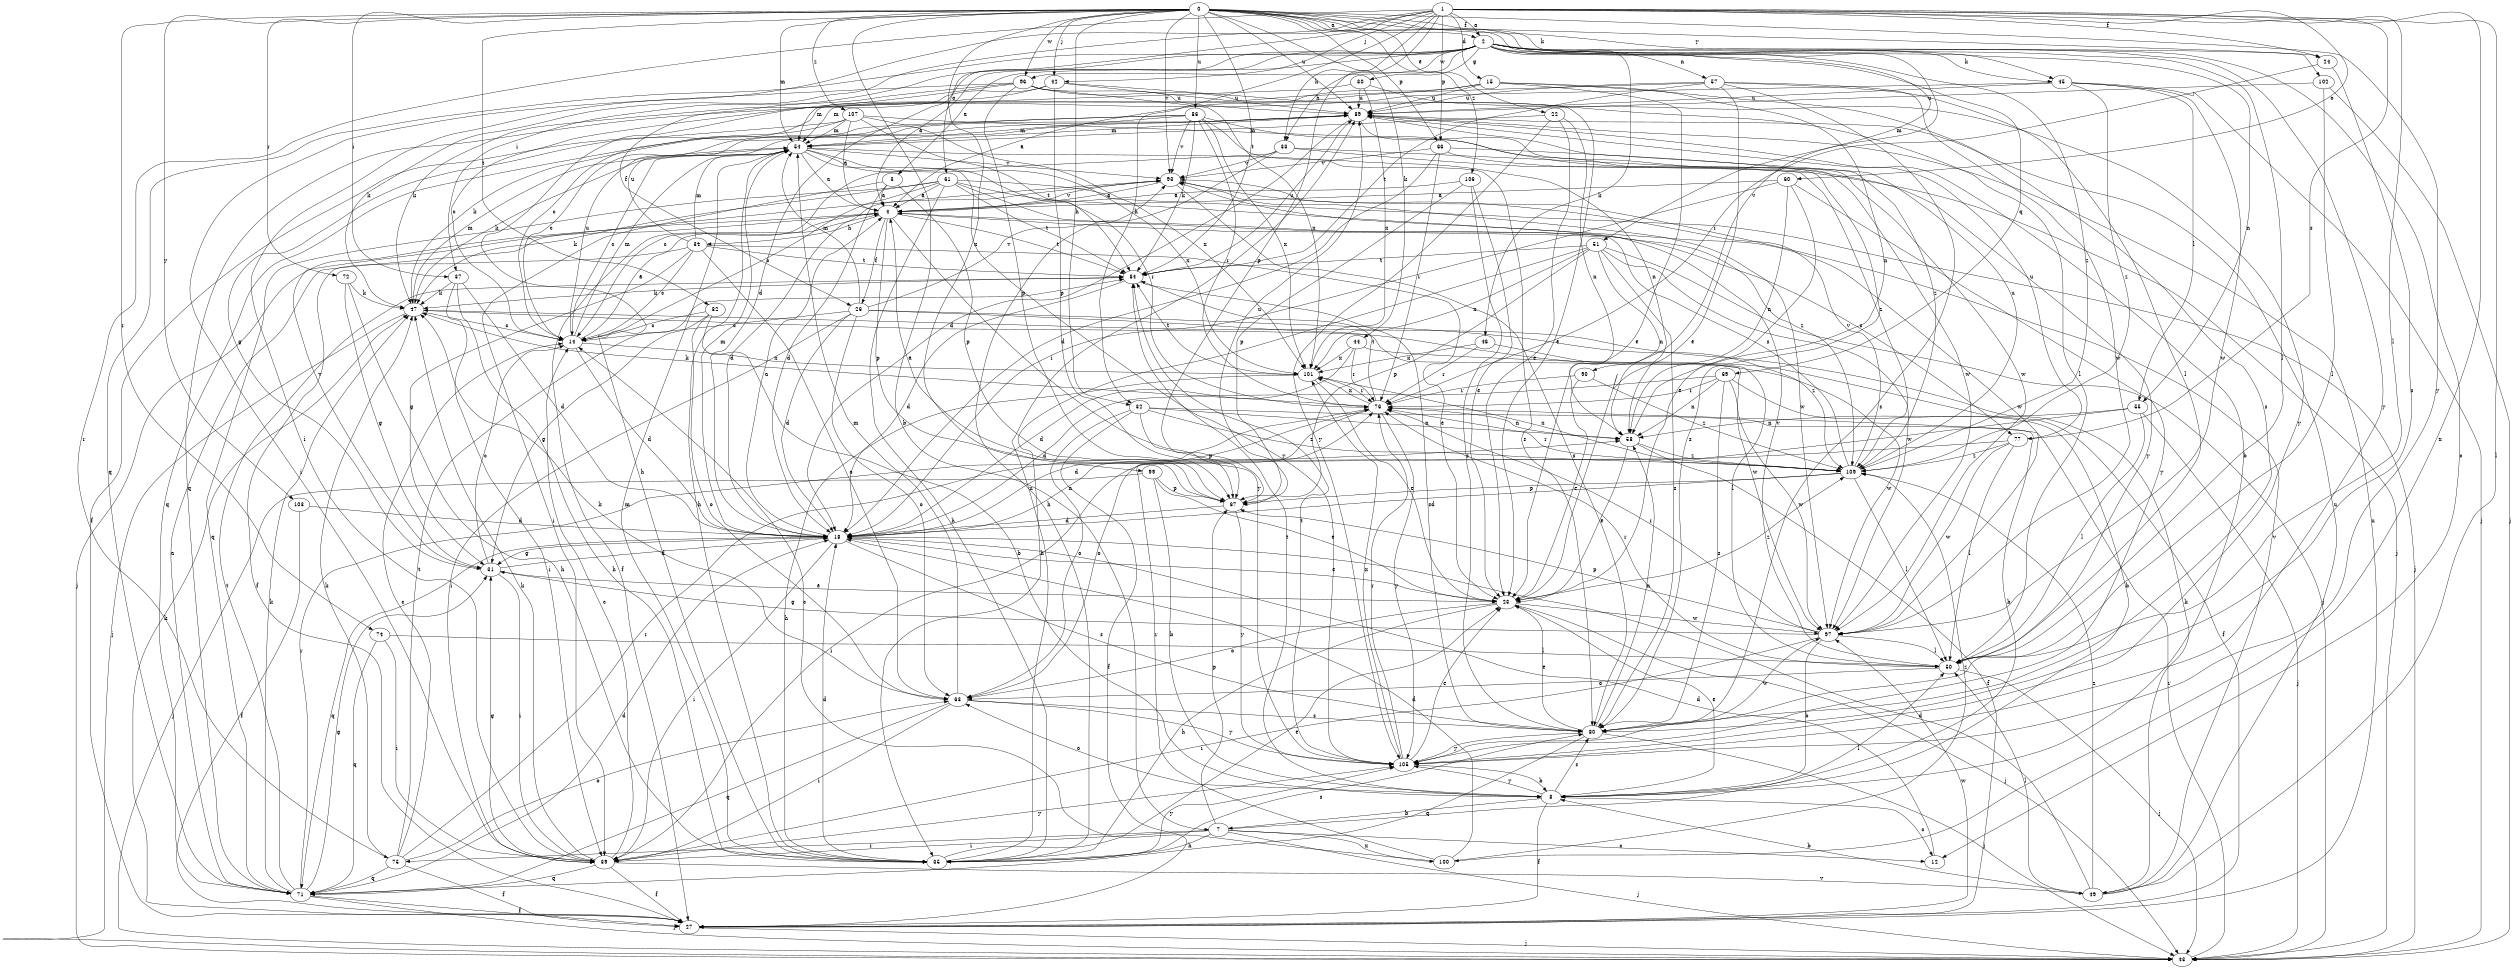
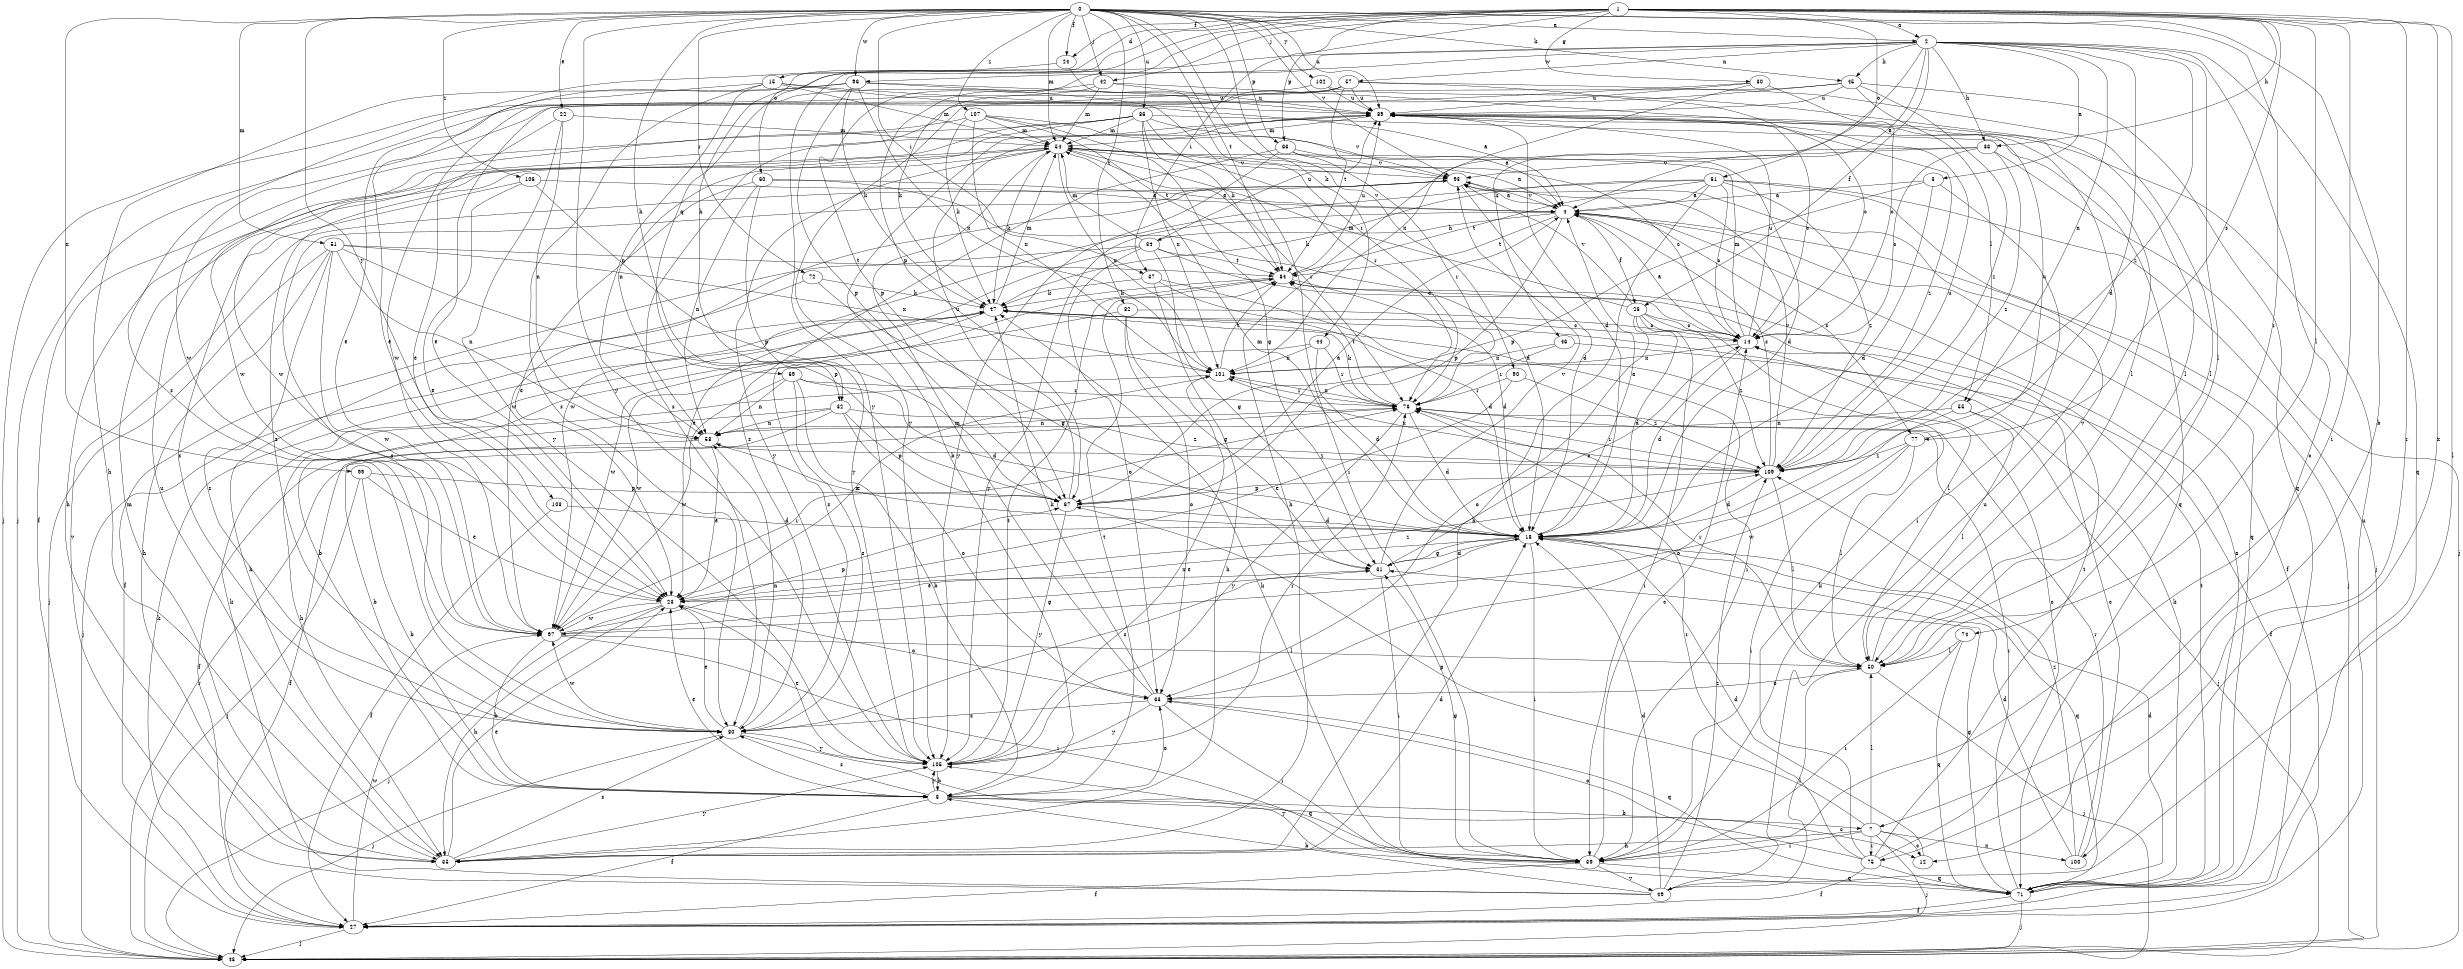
edge "2" -> "30": now "1" -> "30"
edge "60" -> "18": label "i" -> "d"
